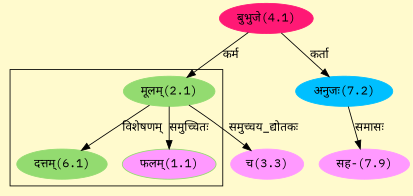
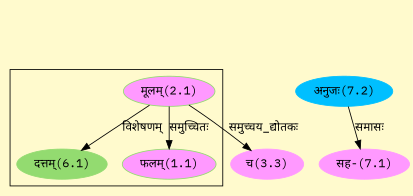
node "बुभुजे(4.1)": removed
node "मूलम्(2.1)": fillcolor #93db70 -> #ff99ff
node "सह-(7.9)": label "सह-(7.9)" -> "सह-(7.1)"
